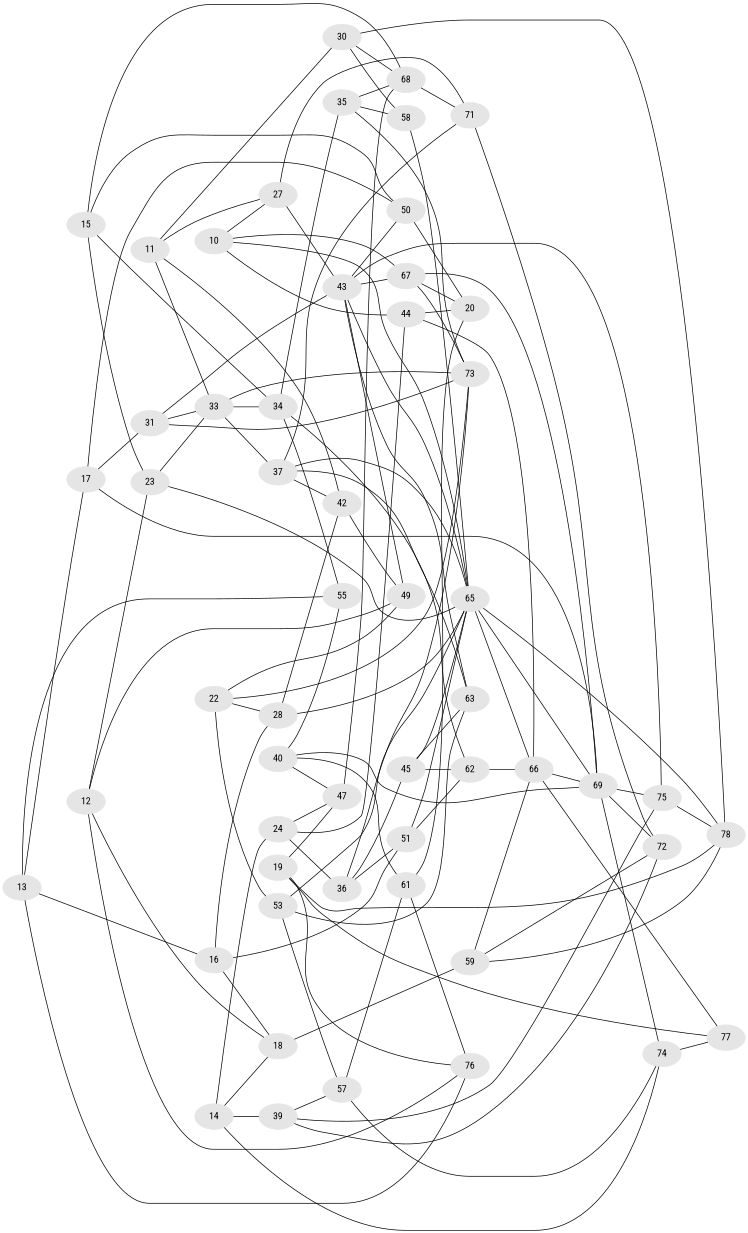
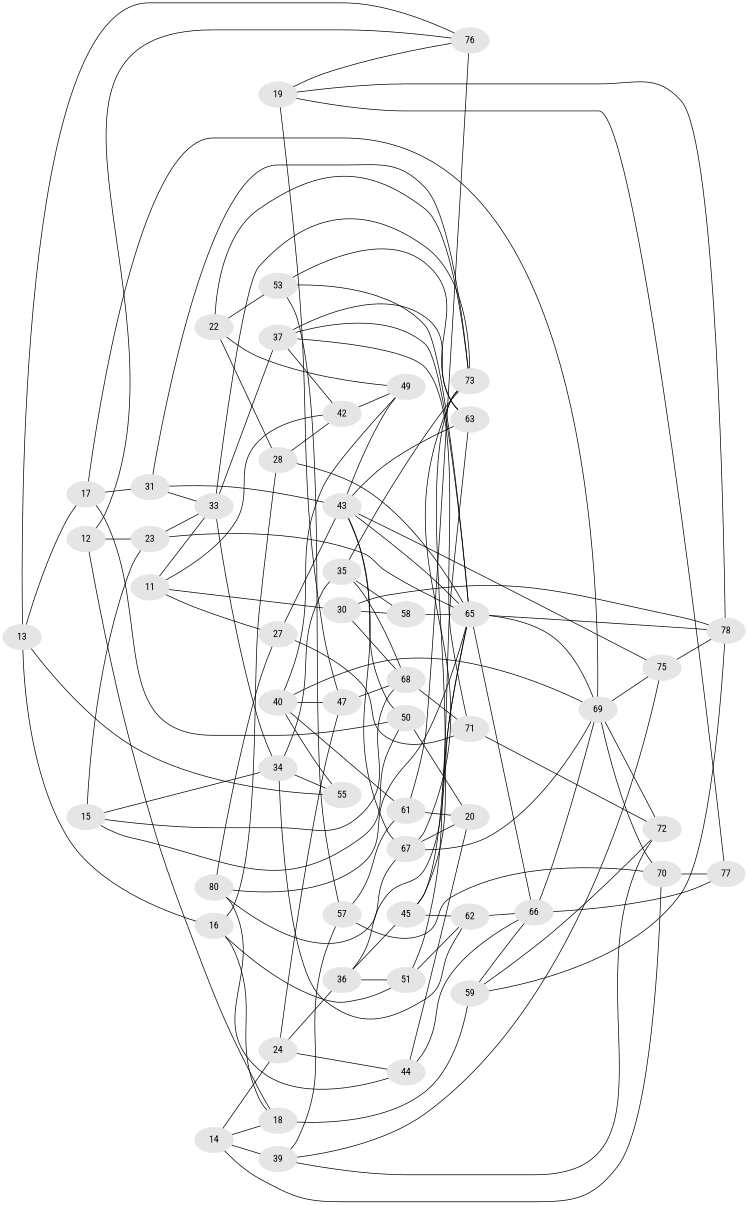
node "10": label "10" -> "80"
edge "49" -- "12": now "49" -- "40"
node "74": label "74" -> "70"
